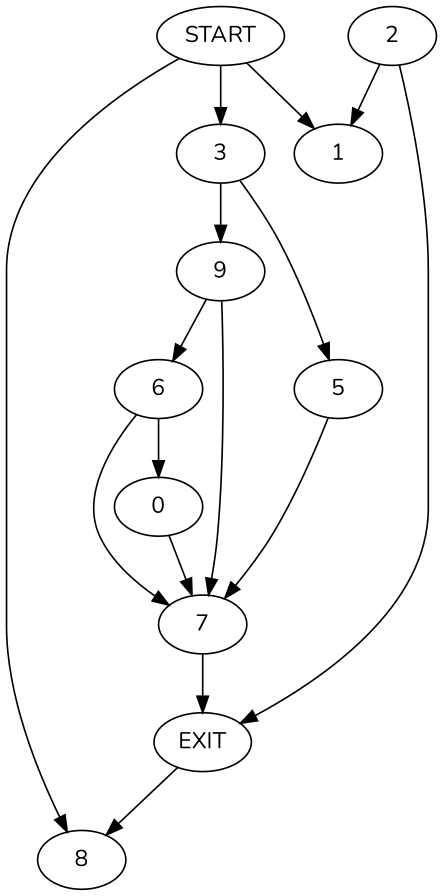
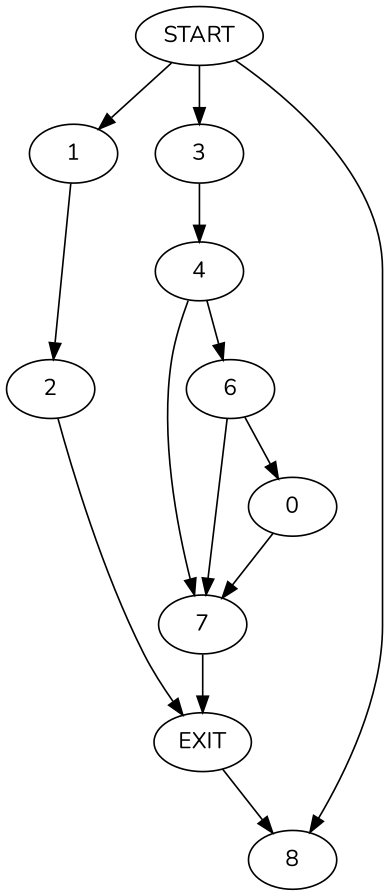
edge "2" -> "1": reversed
node "9": label "9" -> "4"
node "5": removed
